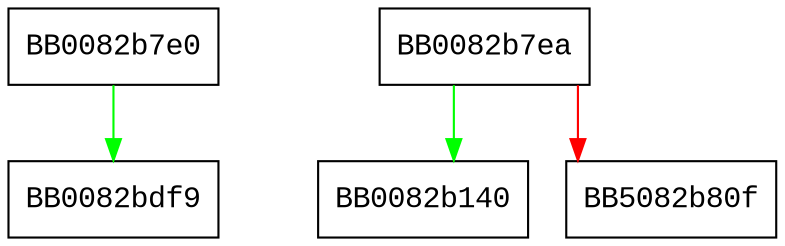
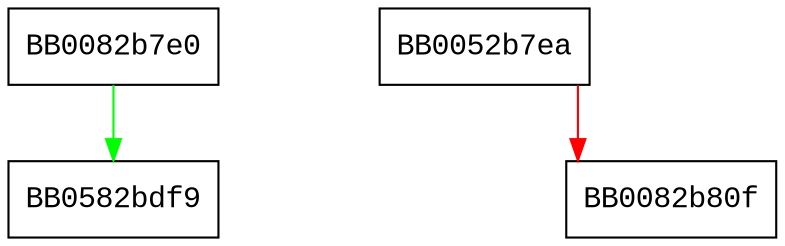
node "BB0082b7ea": label "BB0082b7ea" -> "BB0052b7ea"
node "BB0082bdf9": label "BB0082bdf9" -> "BB0582bdf9"
node "BB0082b140": removed
node "BB5082b80f": label "BB5082b80f" -> "BB0082b80f"
